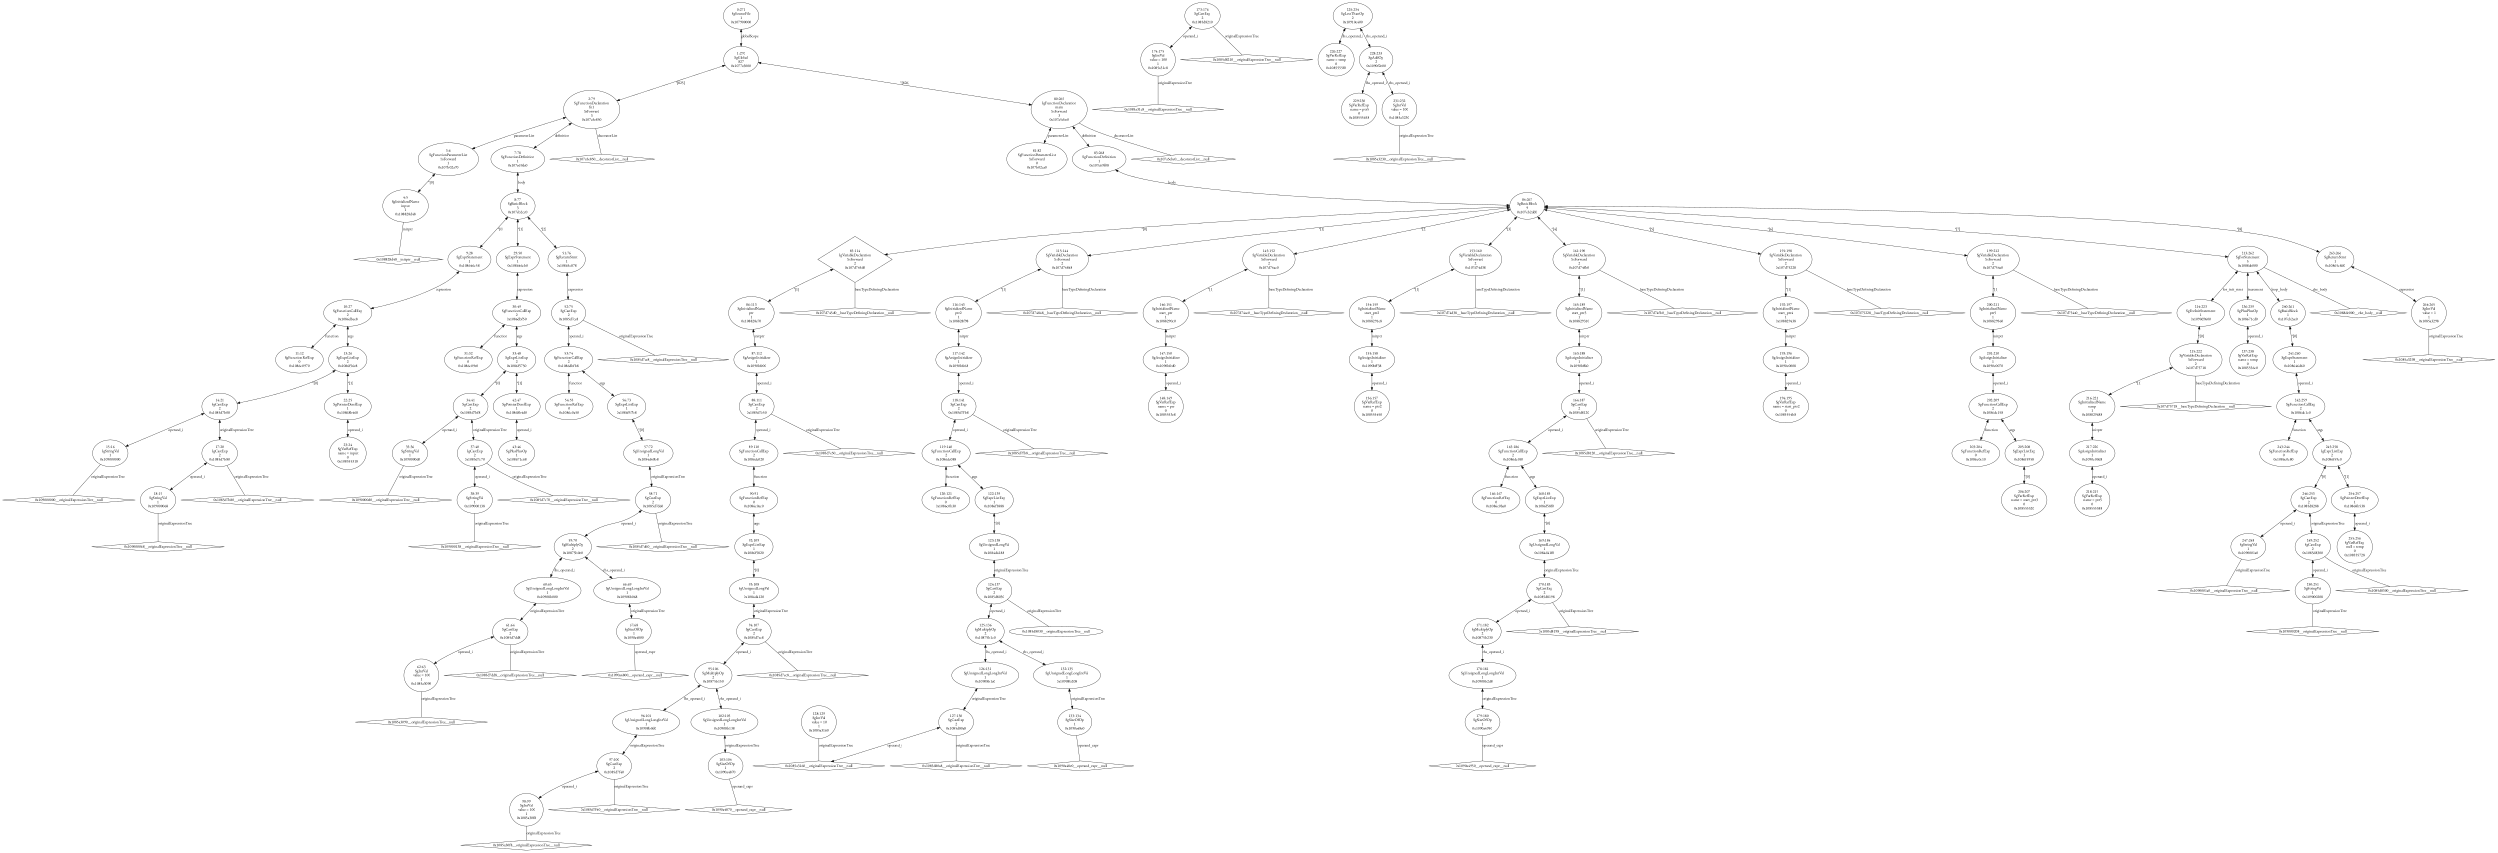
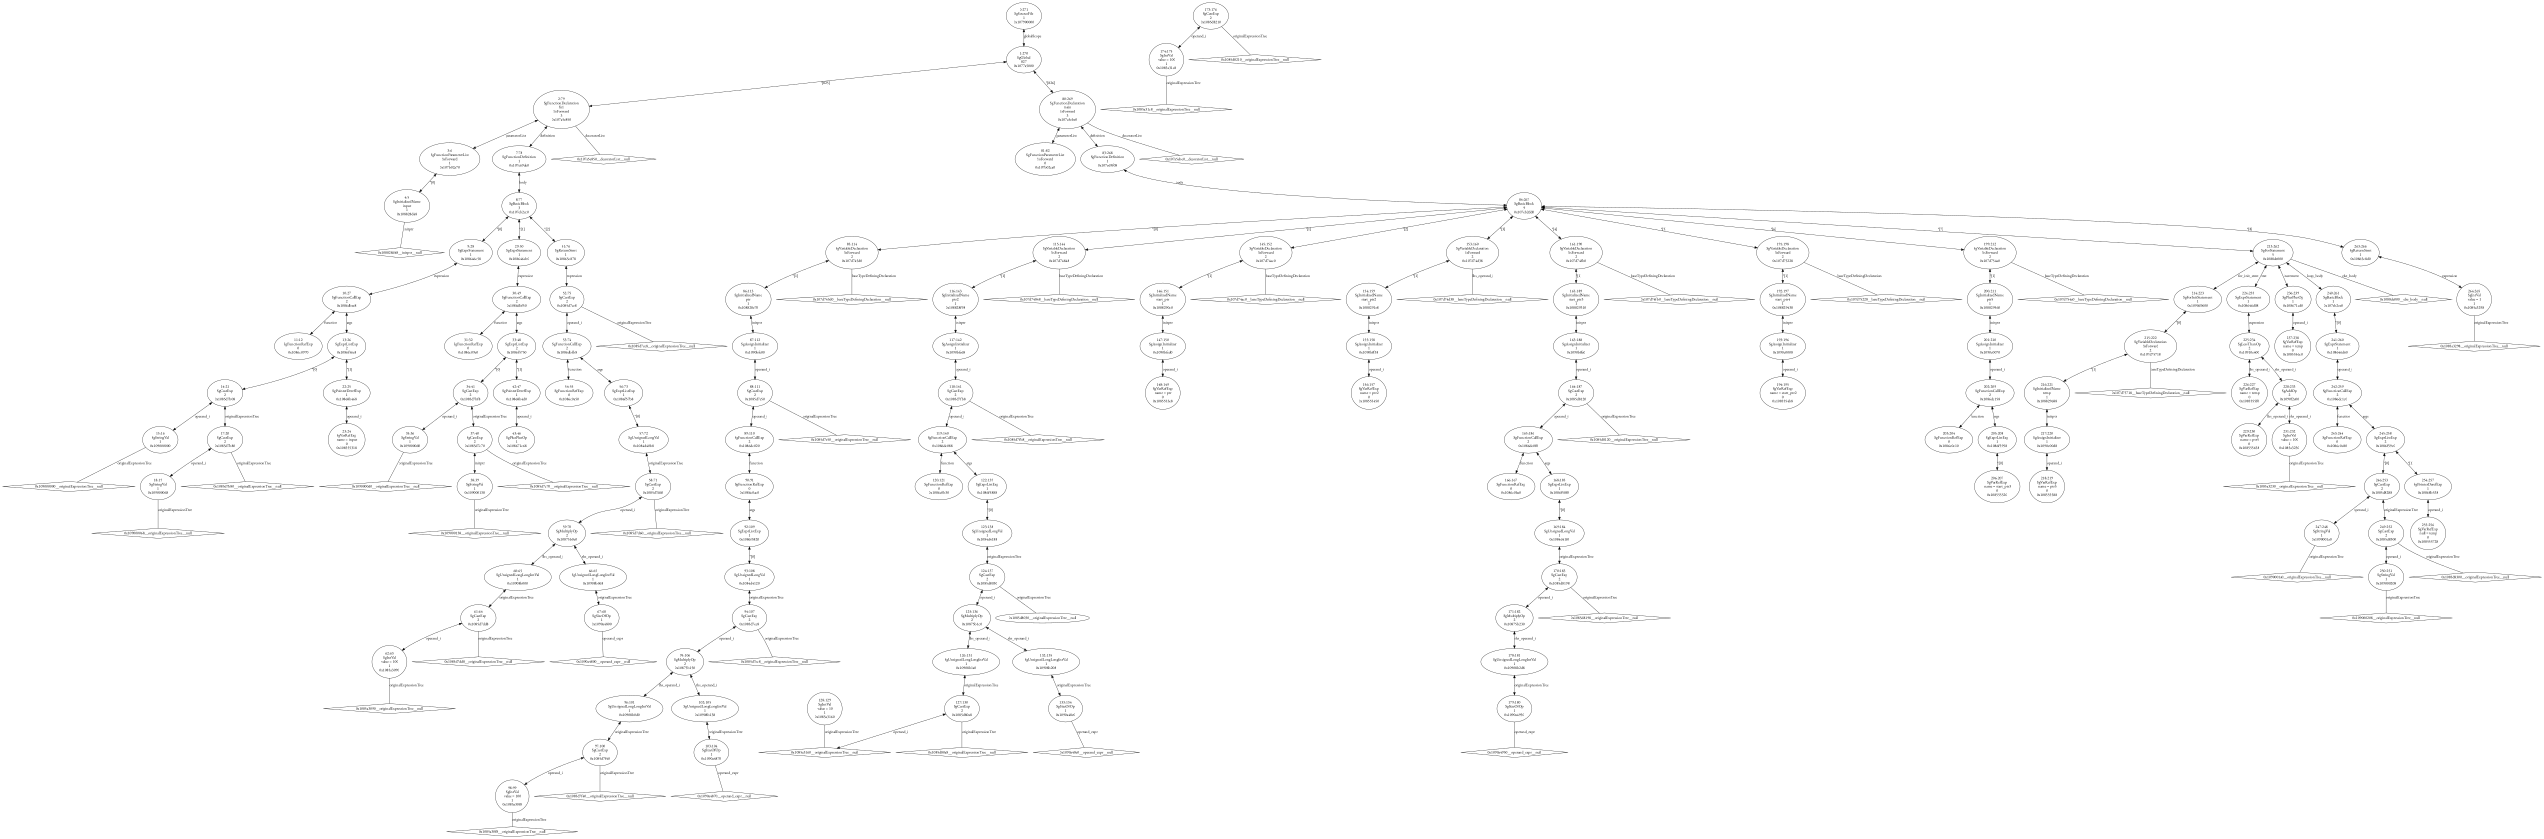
node "85:114 SgVariableDeclaration !isForward 2 0x107d745d0": shape diamond -> ellipse
edge "153:160 SgVariableDeclaration !isForward 2 0x107d74d38" -- "0x107d74d38__baseTypeDefiningDeclaration__null": label "baseTypeDefiningDeclaration" -> "lhs_operand_i"
node "224:235 SgExprStatement 1 0x108646d08": added
edge "37:40 SgCastExp 2 0x1085d7c70" -- "38:39 SgStringVal 1 0x109000138": label "operand_i" -> "initptr"
